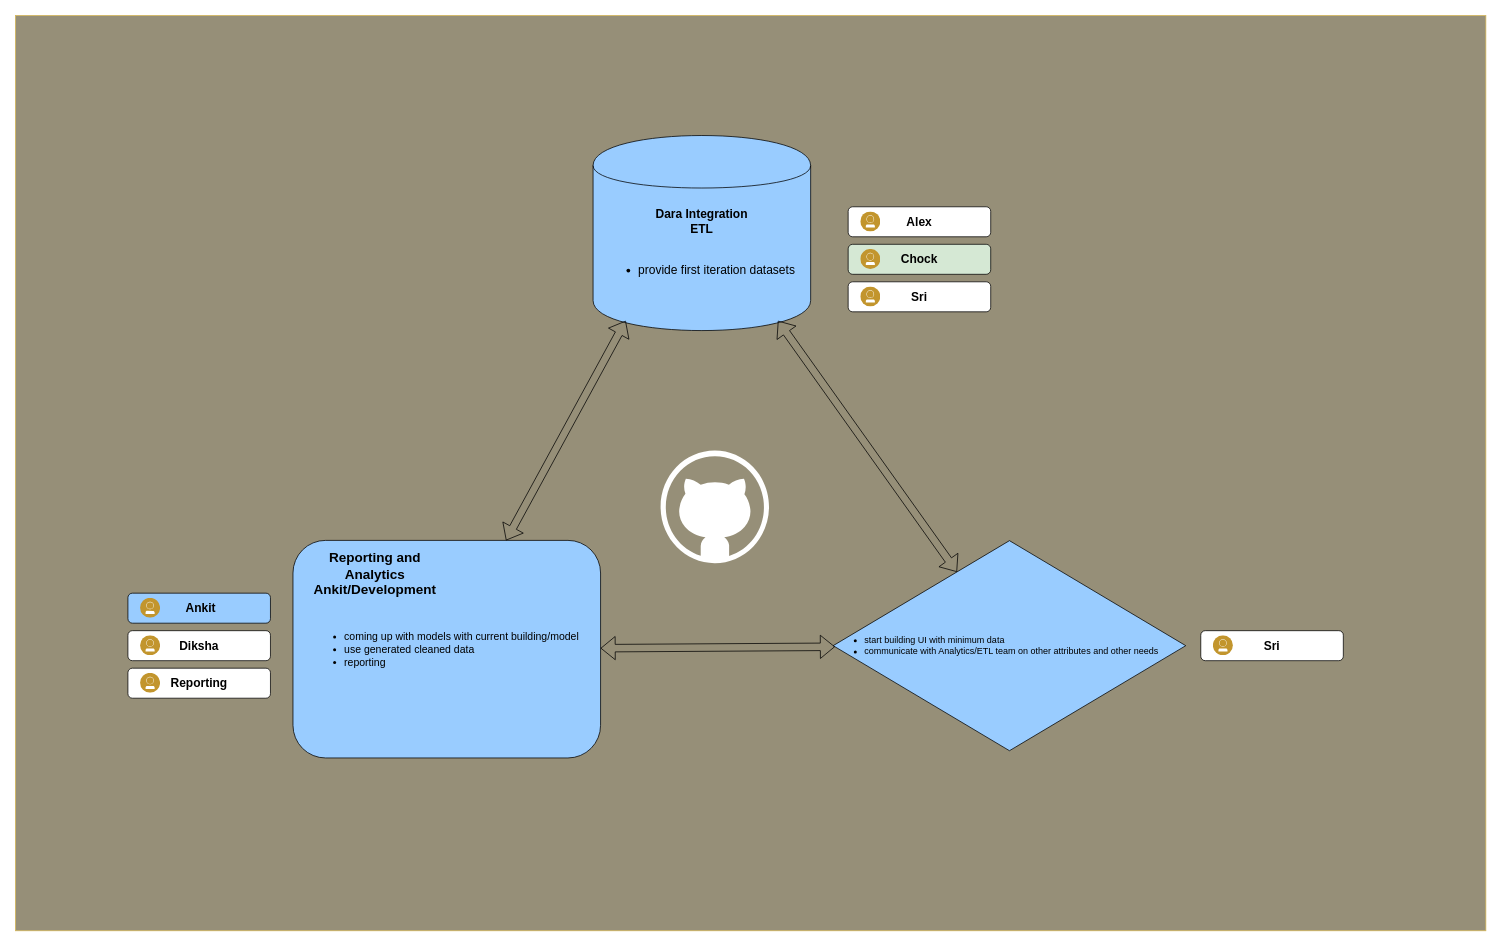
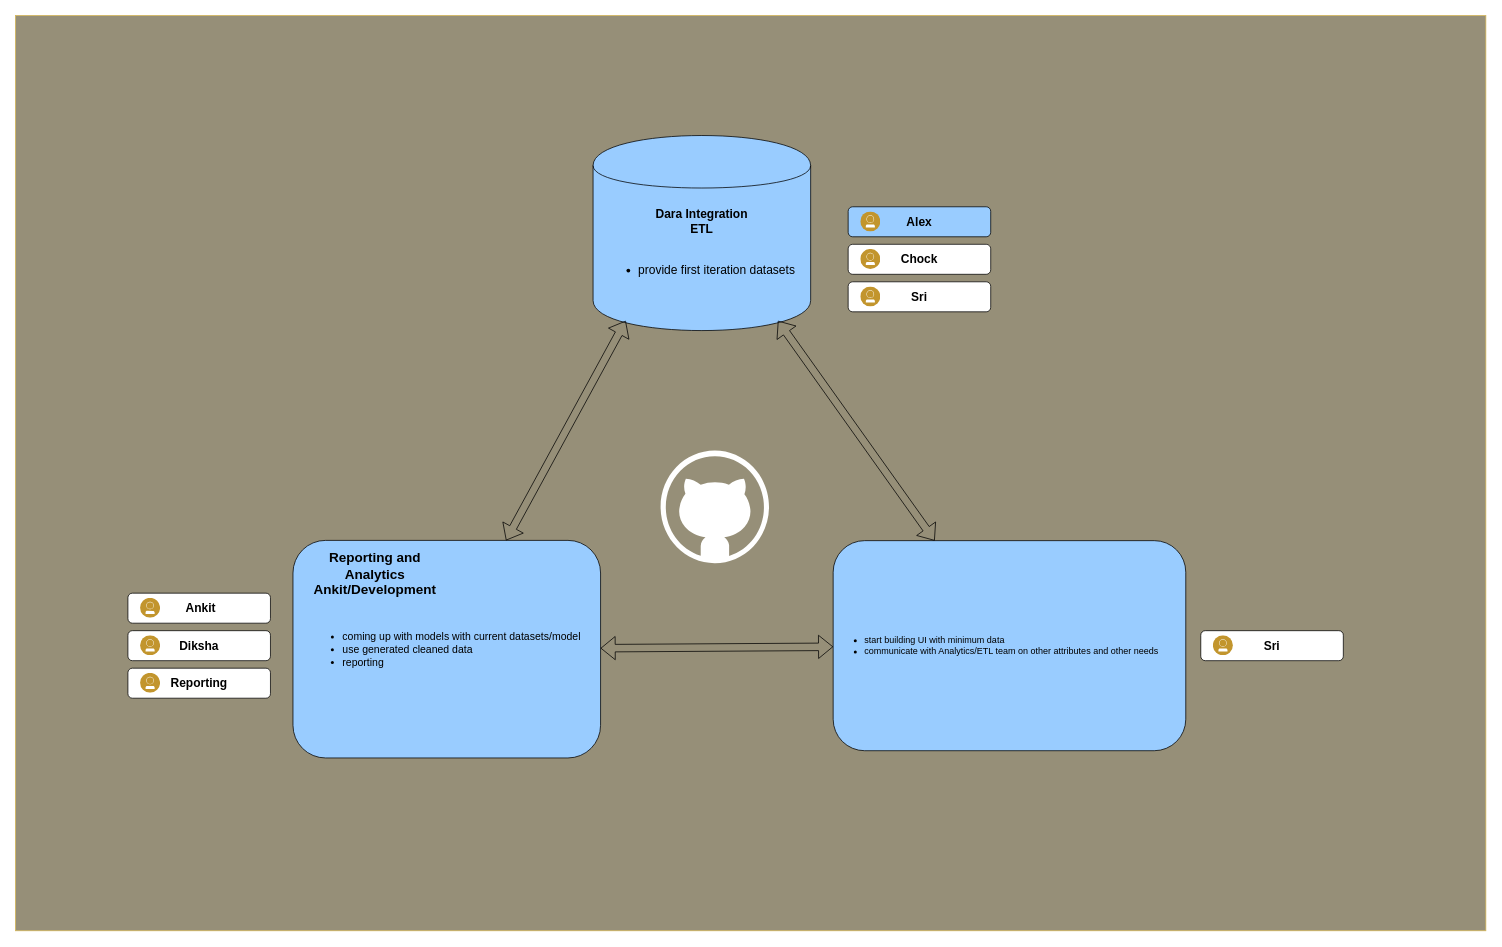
node "Alex": fillcolor #ffffff -> #99ccff
node "Chock": fillcolor #d5e8d4 -> #ffffff
node "Ankit": fillcolor #99ccff -> #ffffff
node "start building UI with minimum data communicate with Analytics/ETL team on other attributes and other needs": shape diamond -> rounded rectangle
node "coming up with models with current building/model use generated cleaned data reporting": label "coming up with models with current building/model use generated cleaned data reporting" -> "coming up with models with current datasets/model use generated cleaned data reporting"
